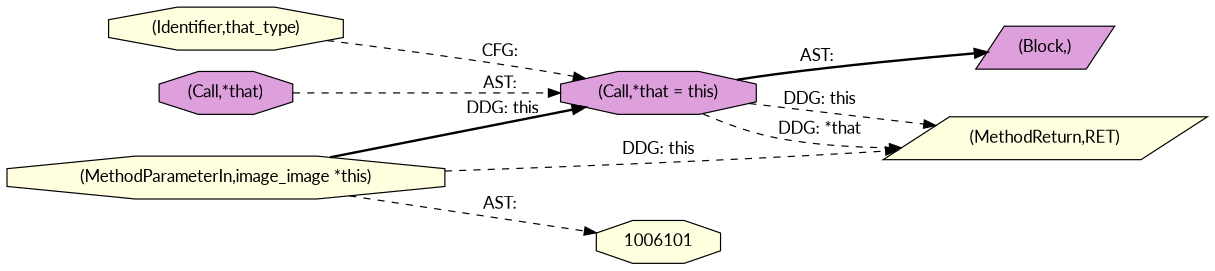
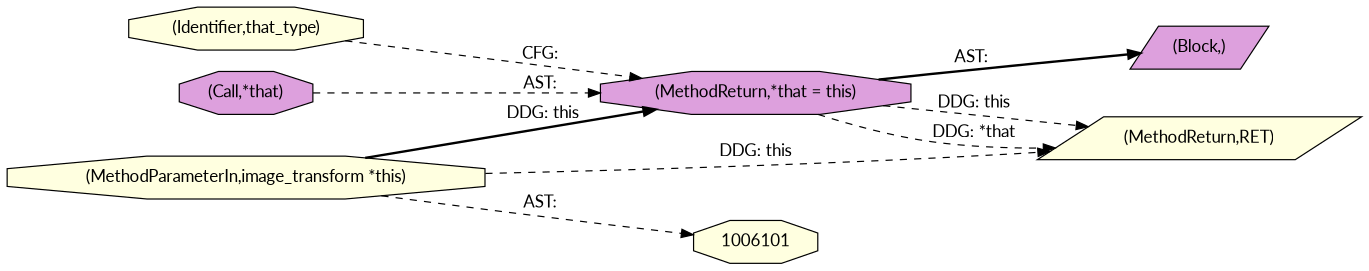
node "(Call,*that = this)": label "(Call,*that = this)" -> "(MethodReturn,*that = this)"
node "(MethodParameterIn,image_image *this)": label "(MethodParameterIn,image_image *this)" -> "(MethodParameterIn,image_transform *this)"
